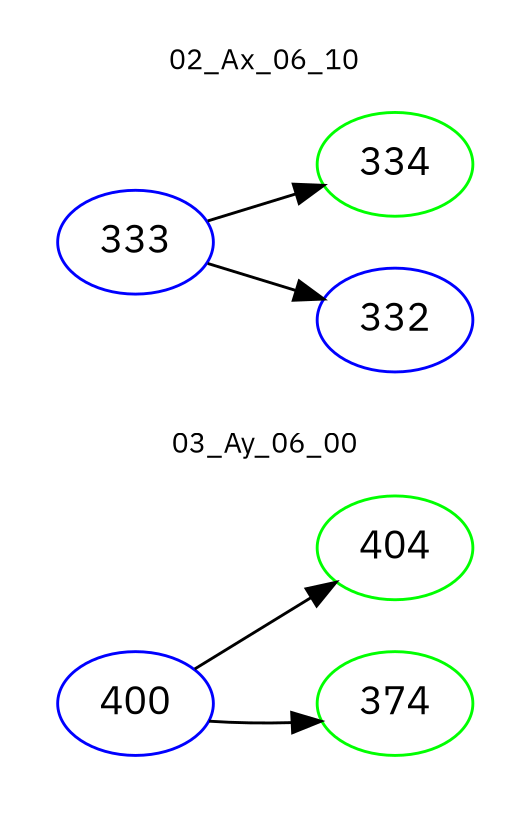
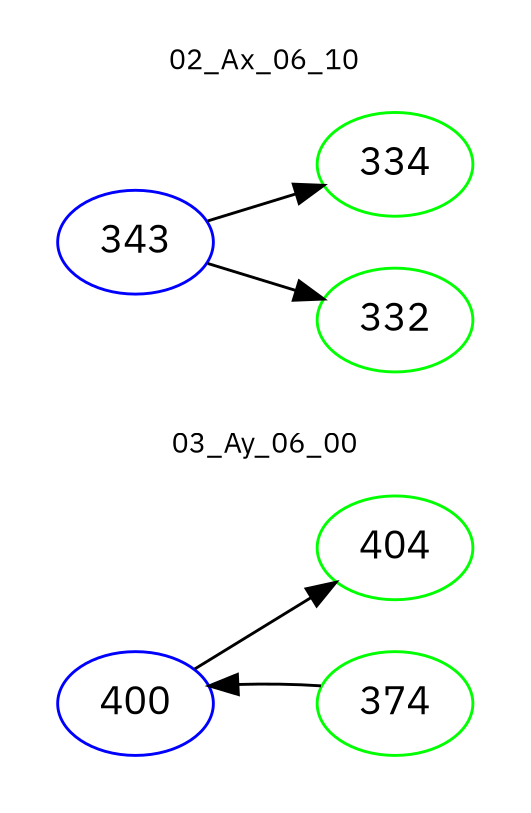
node "333": label "333" -> "343"
node "332": color blue -> green
edge "400" -> "374": reversed
